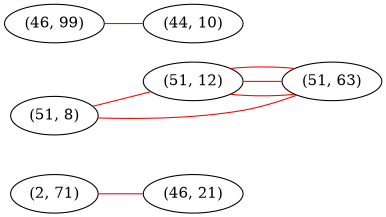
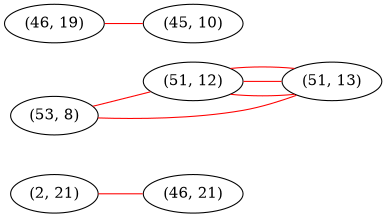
node "(46, 99)": label "(46, 99)" -> "(46, 19)"
node "(44, 10)": label "(44, 10)" -> "(45, 10)"
node "(51, 63)": label "(51, 63)" -> "(51, 13)"
node "(51, 8)": label "(51, 8)" -> "(53, 8)"
node "(2, 71)": label "(2, 71)" -> "(2, 21)"
